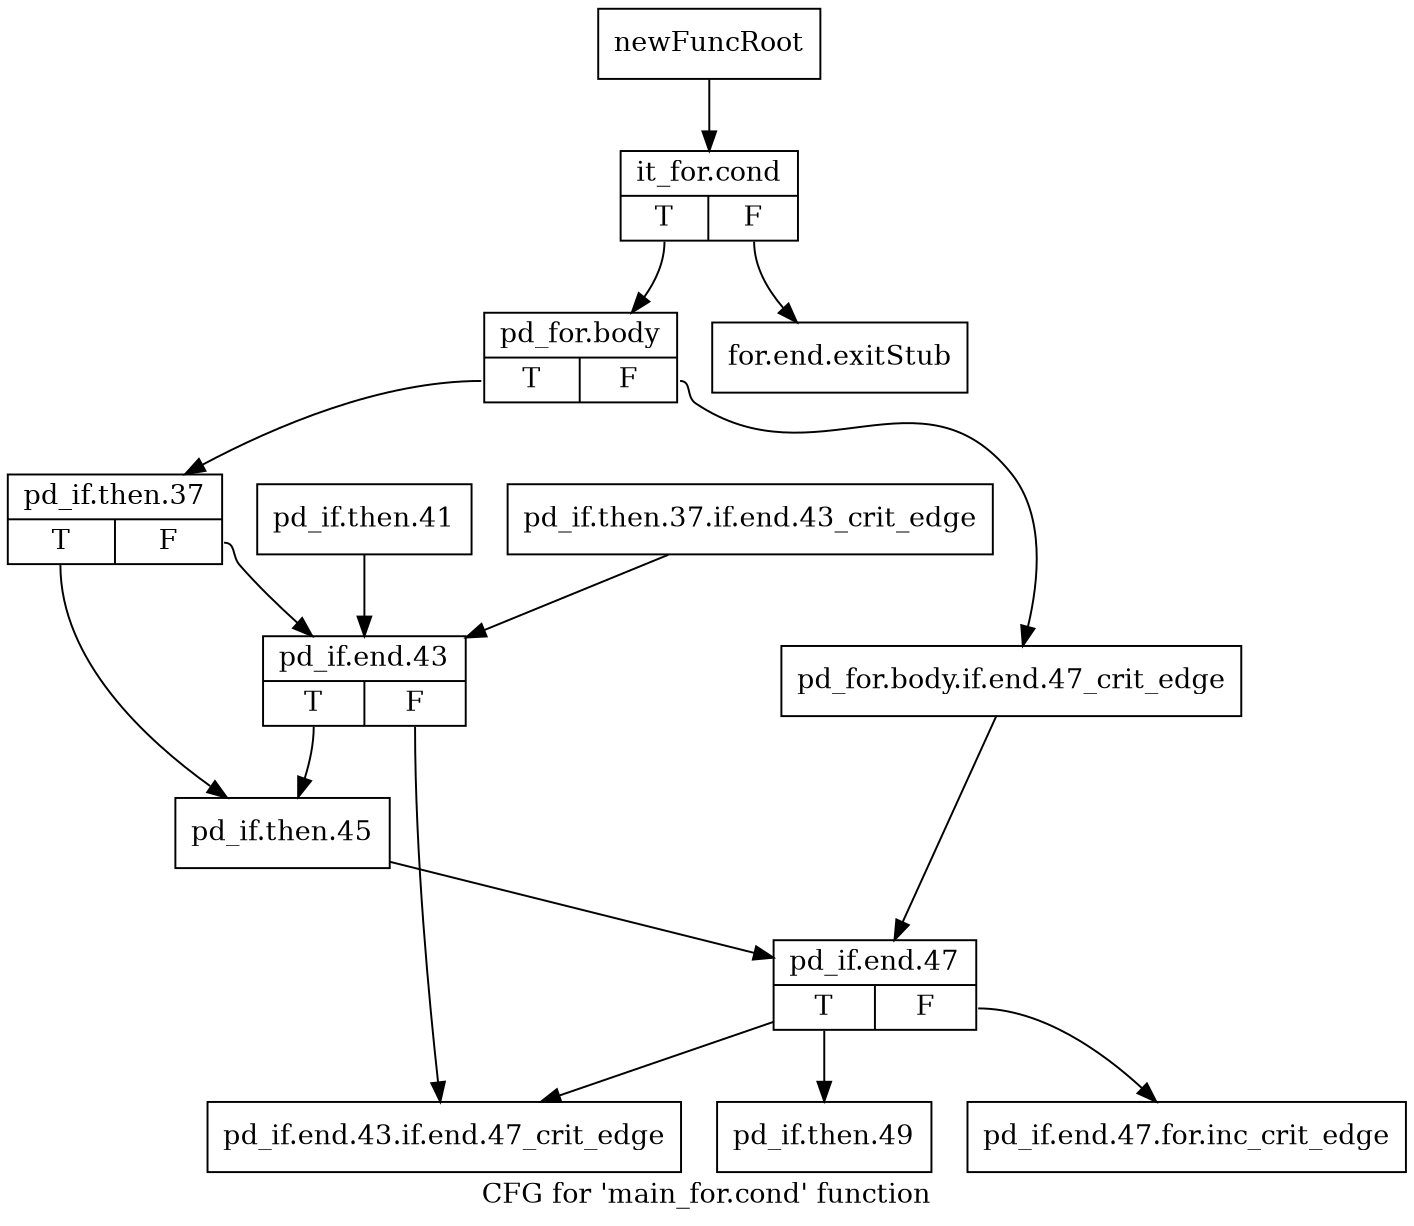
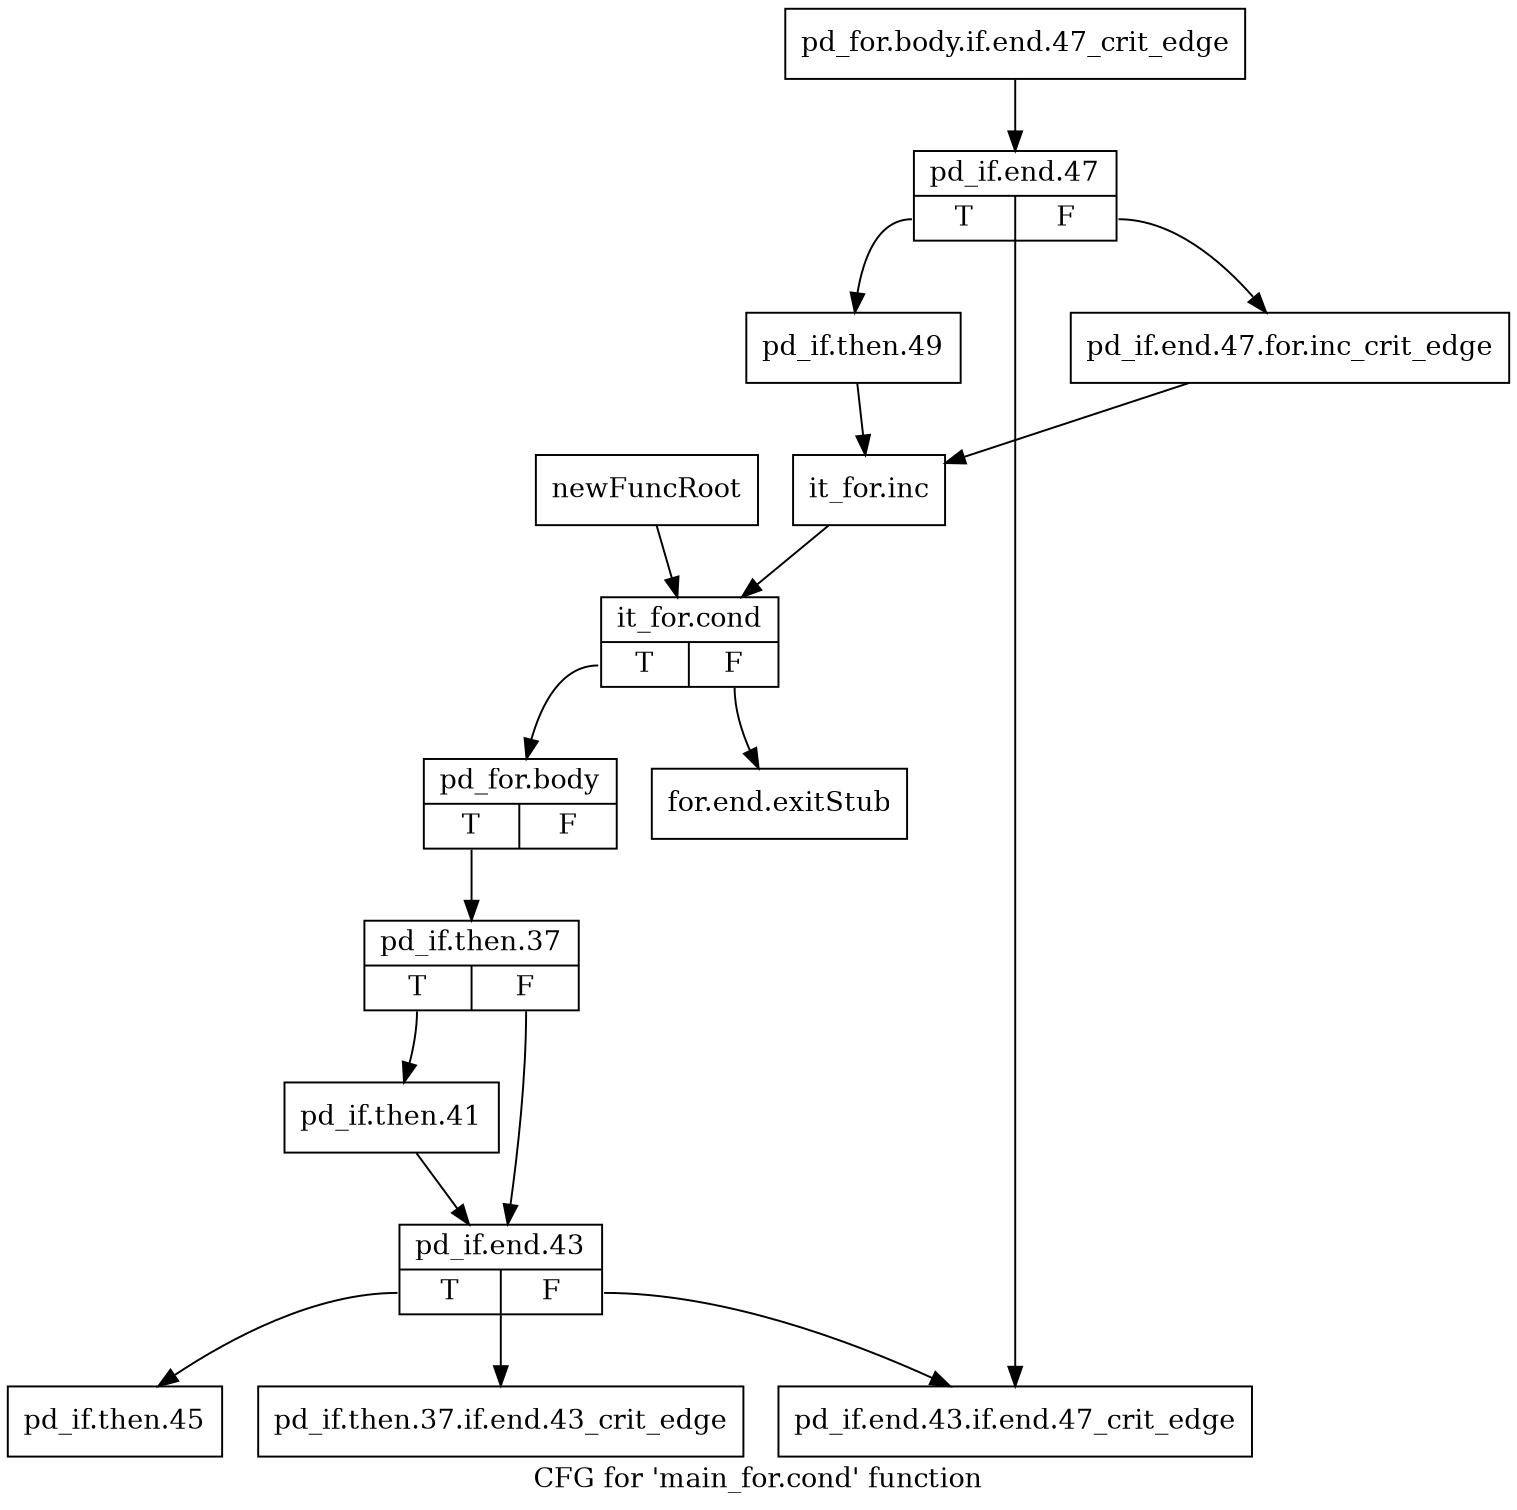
edge "pd_for.body" -> "pd_for.body.if.end.47_crit_edge": removed
node "it_for.inc": added
edge "pd_if.then.37.if.end.43_crit_edge" -> "pd_if.end.43": reversed
edge "pd_if.then.37" -> "pd_if.then.45": now "pd_if.then.37" -> "pd_if.then.41"
edge "pd_if.then.45" -> "pd_if.end.47": removed
